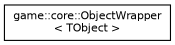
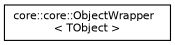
node "game::core::ObjectWrapper < TObject >": label "game::core::ObjectWrapper < TObject >" -> "core::core::ObjectWrapper < TObject >"
